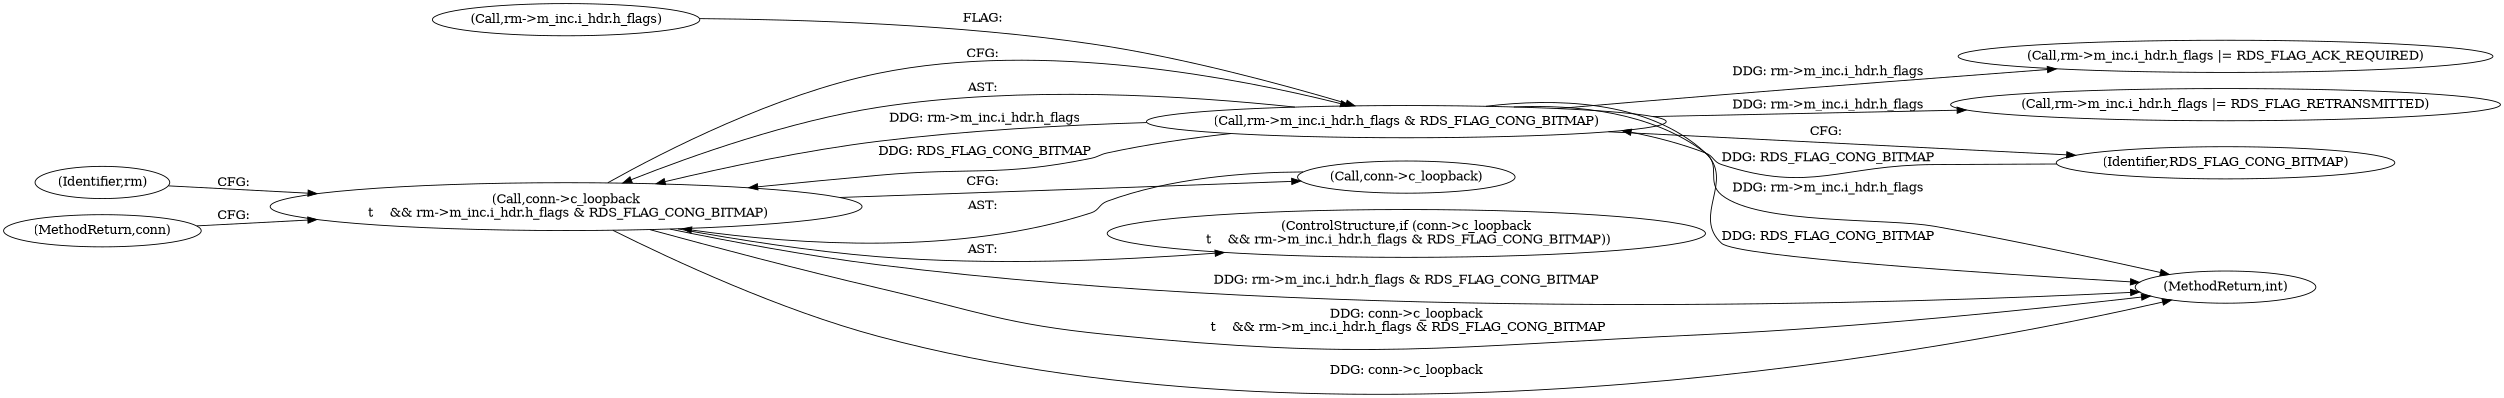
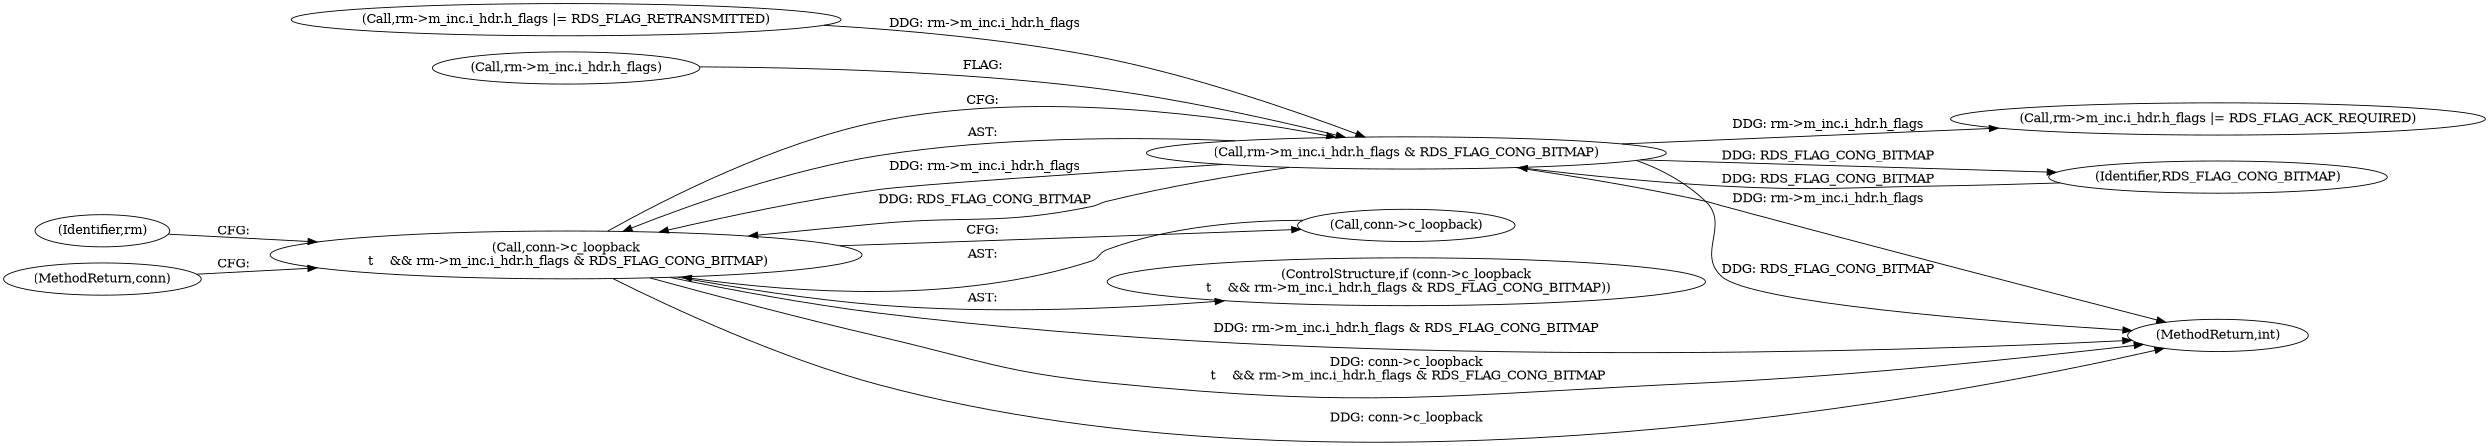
edge "(Call,rm->m_inc.i_hdr.h_flags & RDS_FLAG_CONG_BITMAP)" -> "(Call,rm->m_inc.i_hdr.h_flags |= RDS_FLAG_RETRANSMITTED)": reversed
edge "(Call,rm->m_inc.i_hdr.h_flags & RDS_FLAG_CONG_BITMAP)" -> "(Identifier,RDS_FLAG_CONG_BITMAP)": label "CFG: " -> "DDG: RDS_FLAG_CONG_BITMAP"
